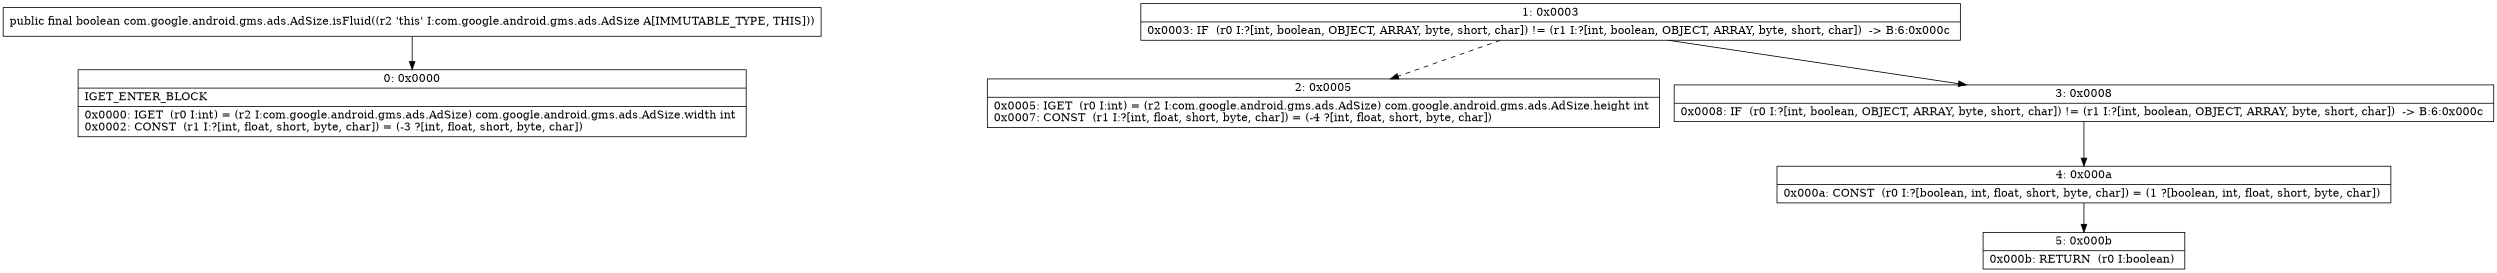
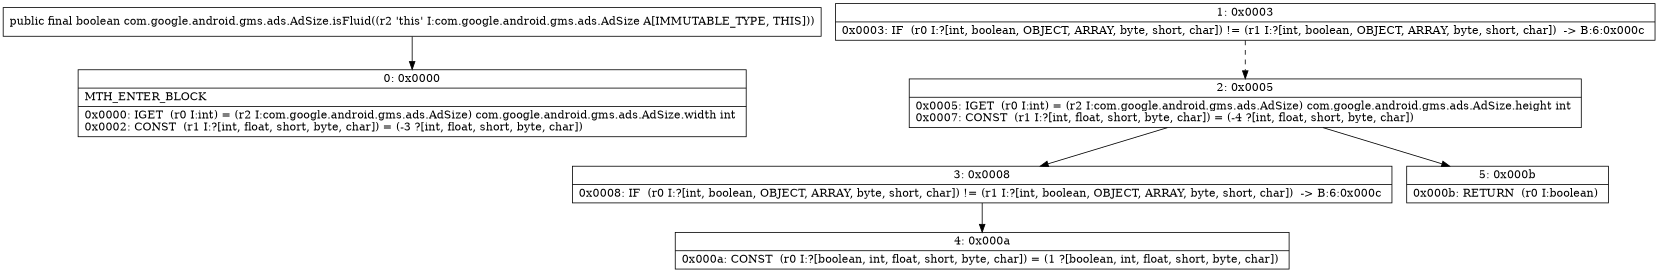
edge "1: 0x0003" -> "3: 0x0008": now "2: 0x0005" -> "3: 0x0008"
node "0: 0x0000": text "IGET_ENTER_BLOCK" -> "MTH_ENTER_BLOCK"
edge "4: 0x000a" -> "5: 0x000b": now "2: 0x0005" -> "5: 0x000b"
